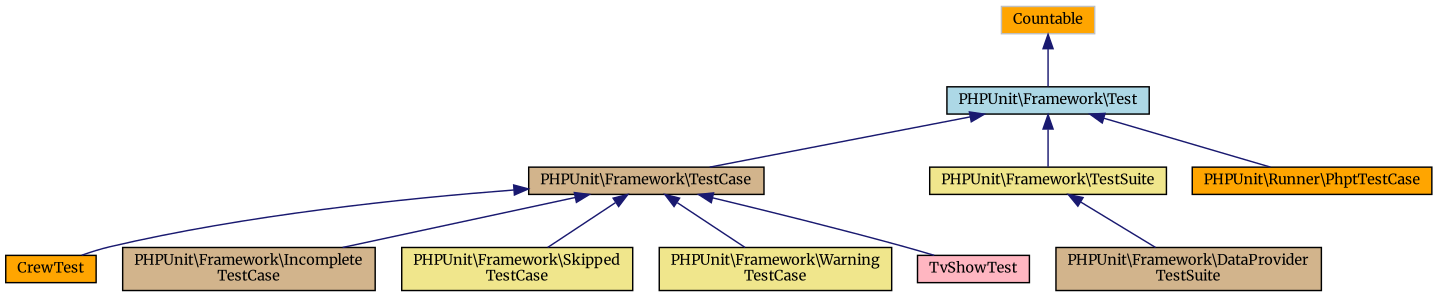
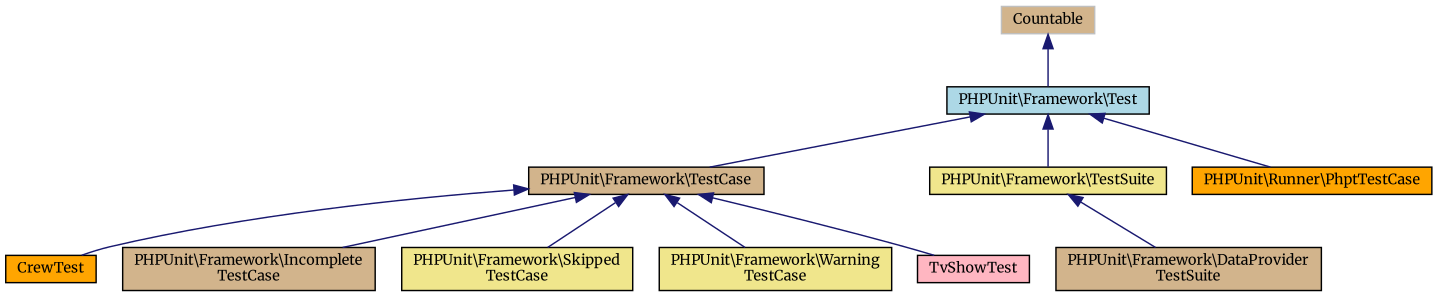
node "Countable": fillcolor orange -> tan
